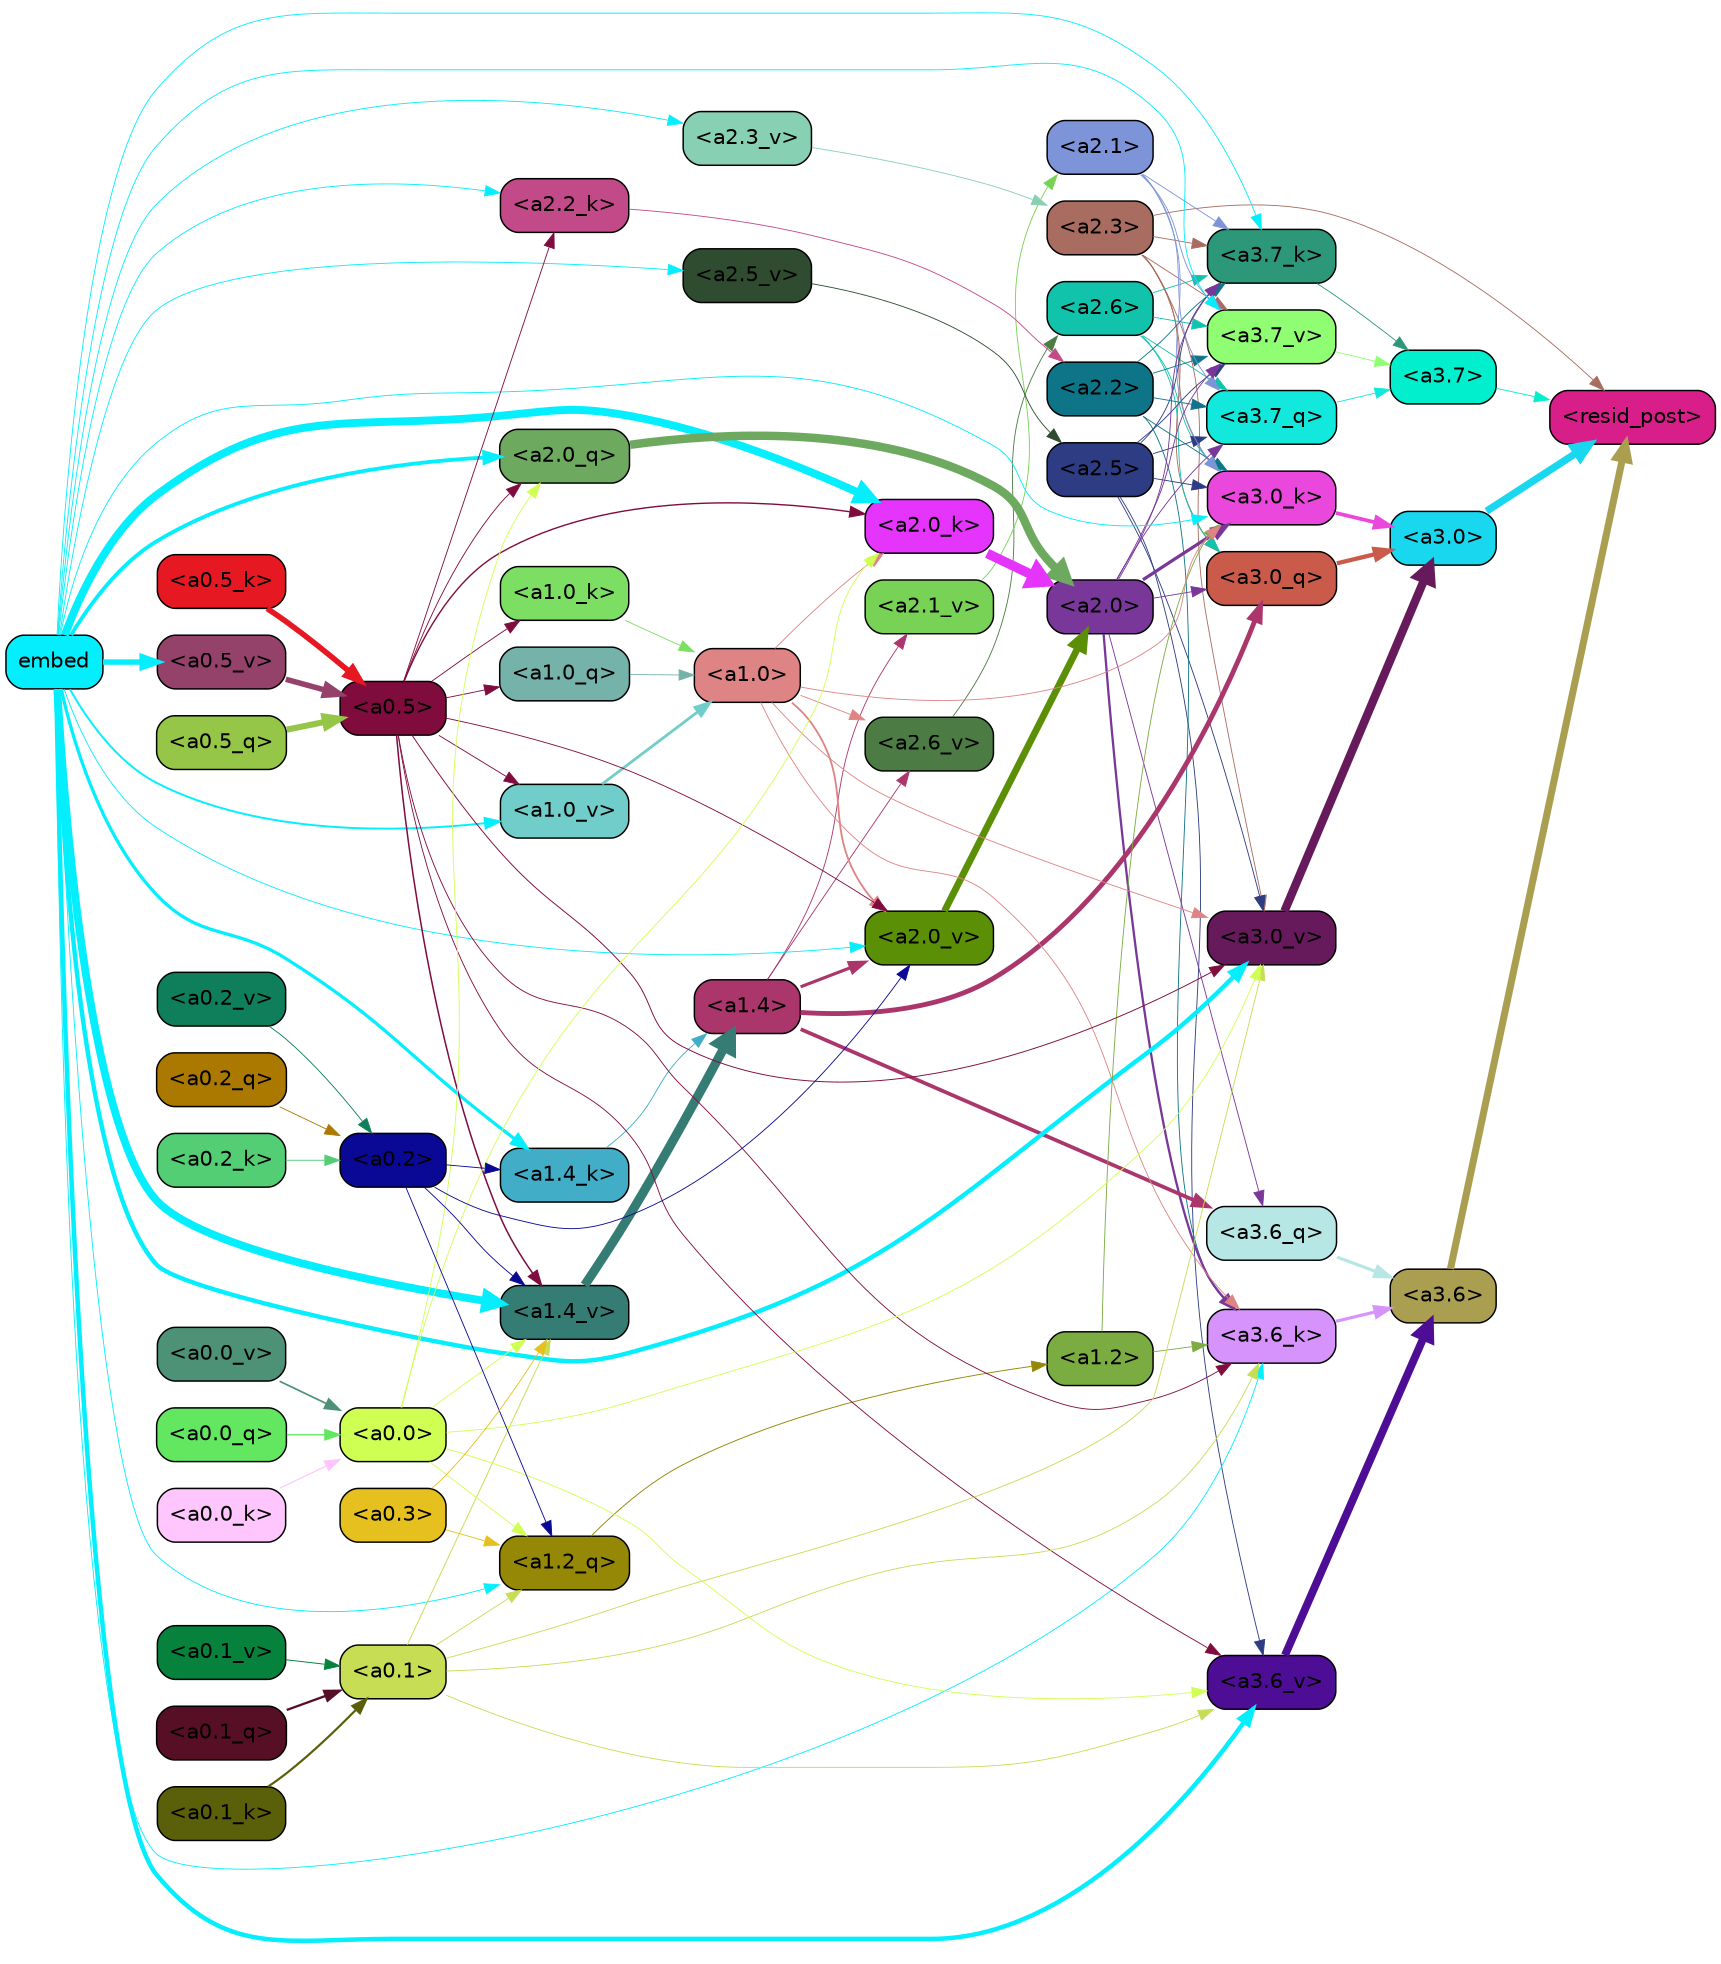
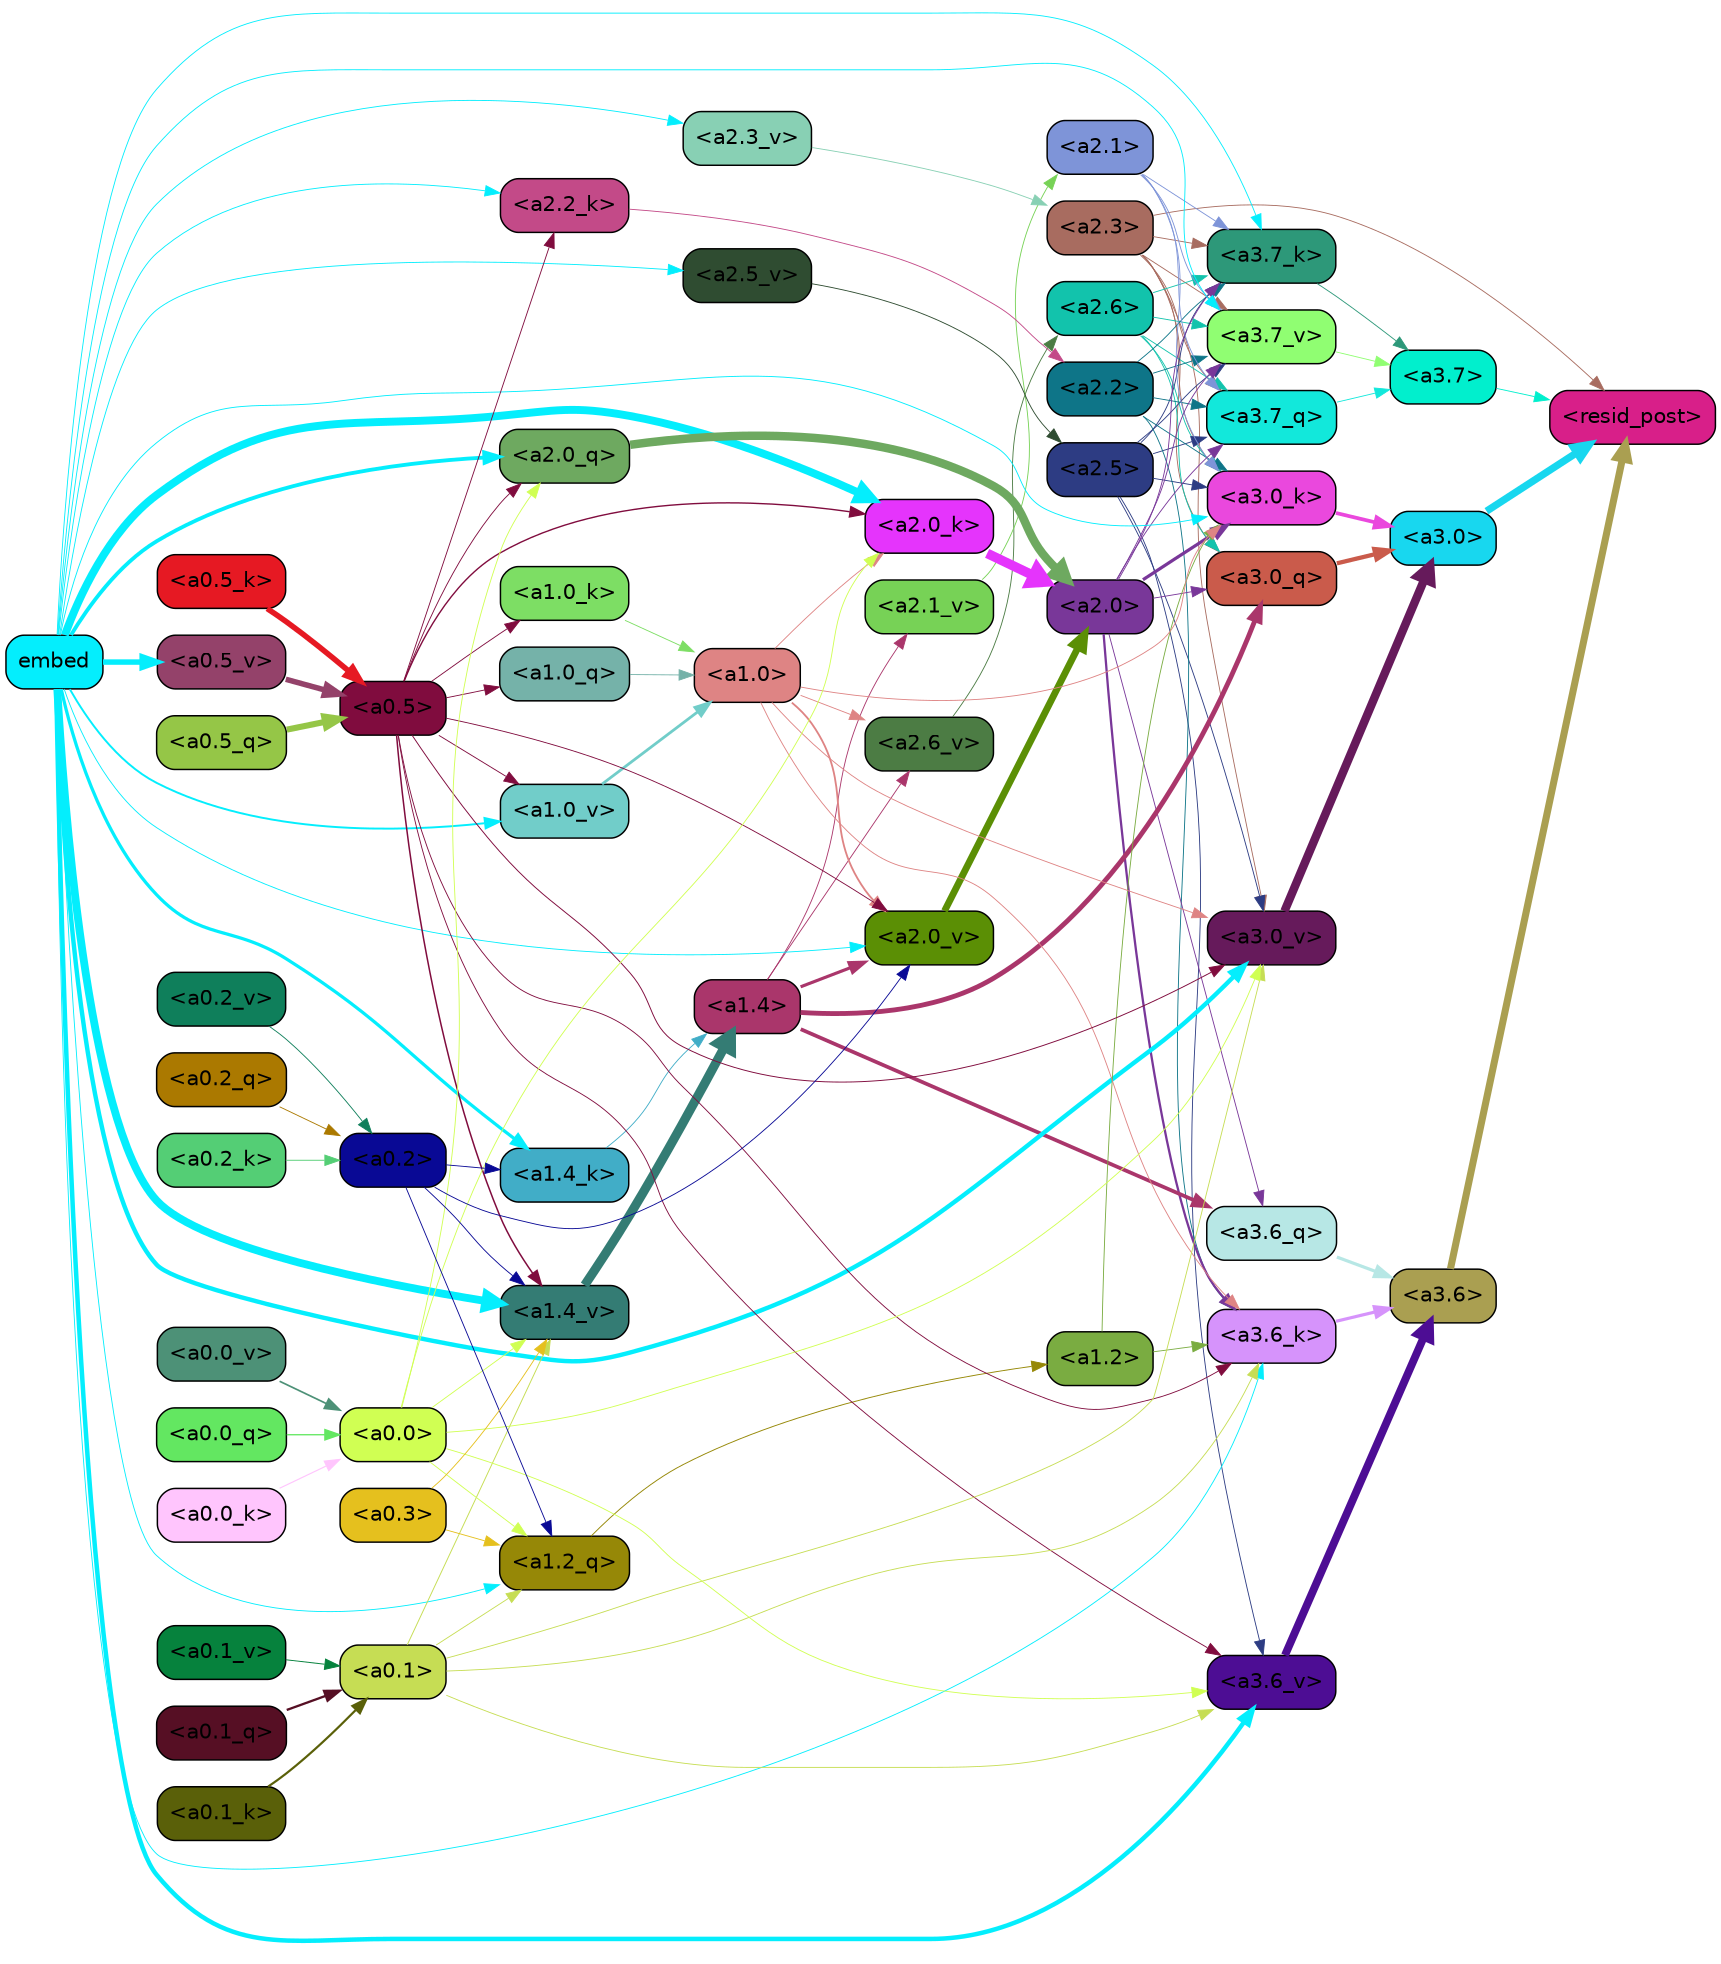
edge "<a2.3>" -> "<a3.7_q>": added
